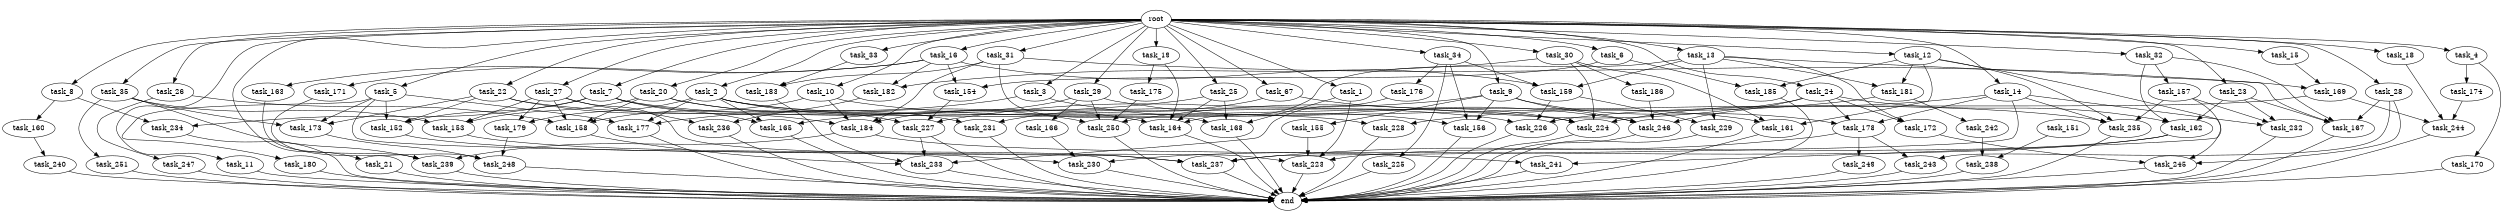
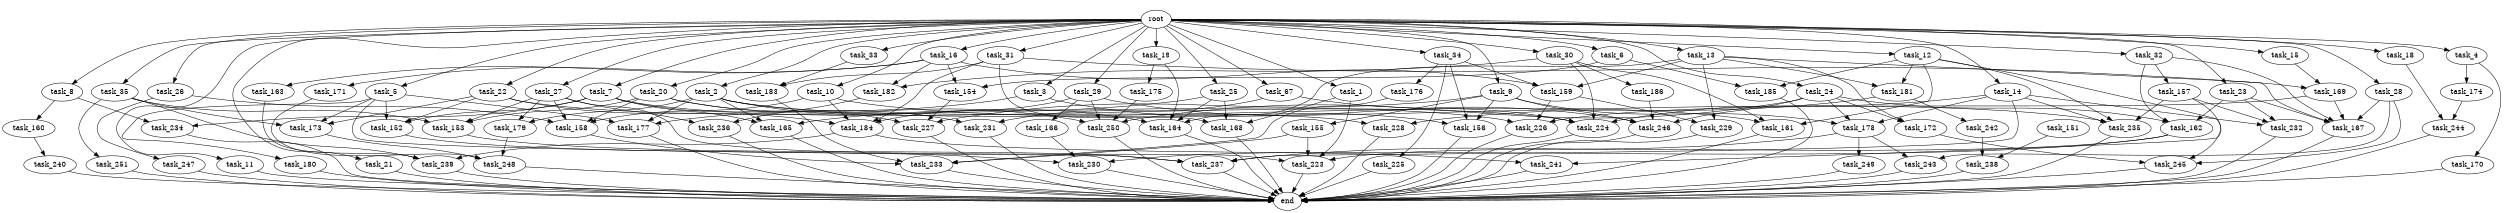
edge "task_169" -> "task_244": now "task_169" -> "task_167"
edge "task_227" -> "task_233": now "task_155" -> "task_233"
